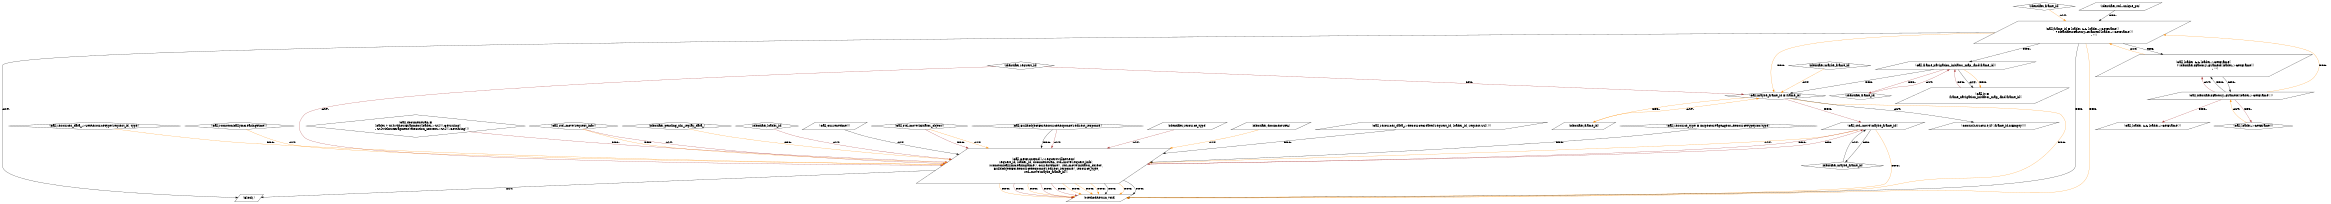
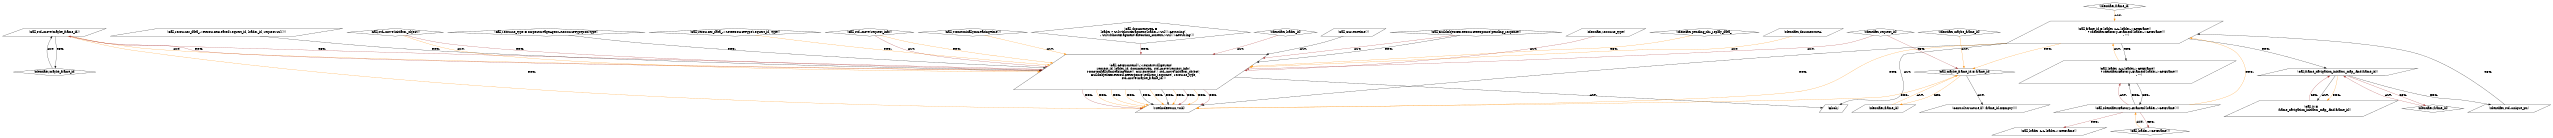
edge "(Call,frame_navigation_initiator_map_.find(frame_id))" -> "(Call,maybe_frame_id = frame_id)": now "(Call,frame_navigation_initiator_map_.find(frame_id))" -> "(Identifier,std::unique_ptr)"
edge "(Call,maybe_frame_id = frame_id)" -> "(Call,std::move(maybe_frame_id))": removed, label "DDG:"
node "(Call,BuildObjectForResourceResponse(redirect_response))": label "(Call,BuildObjectForResourceResponse(redirect_response))" -> "(Call,BuildObjectForResourceResponse(pending_response))"
